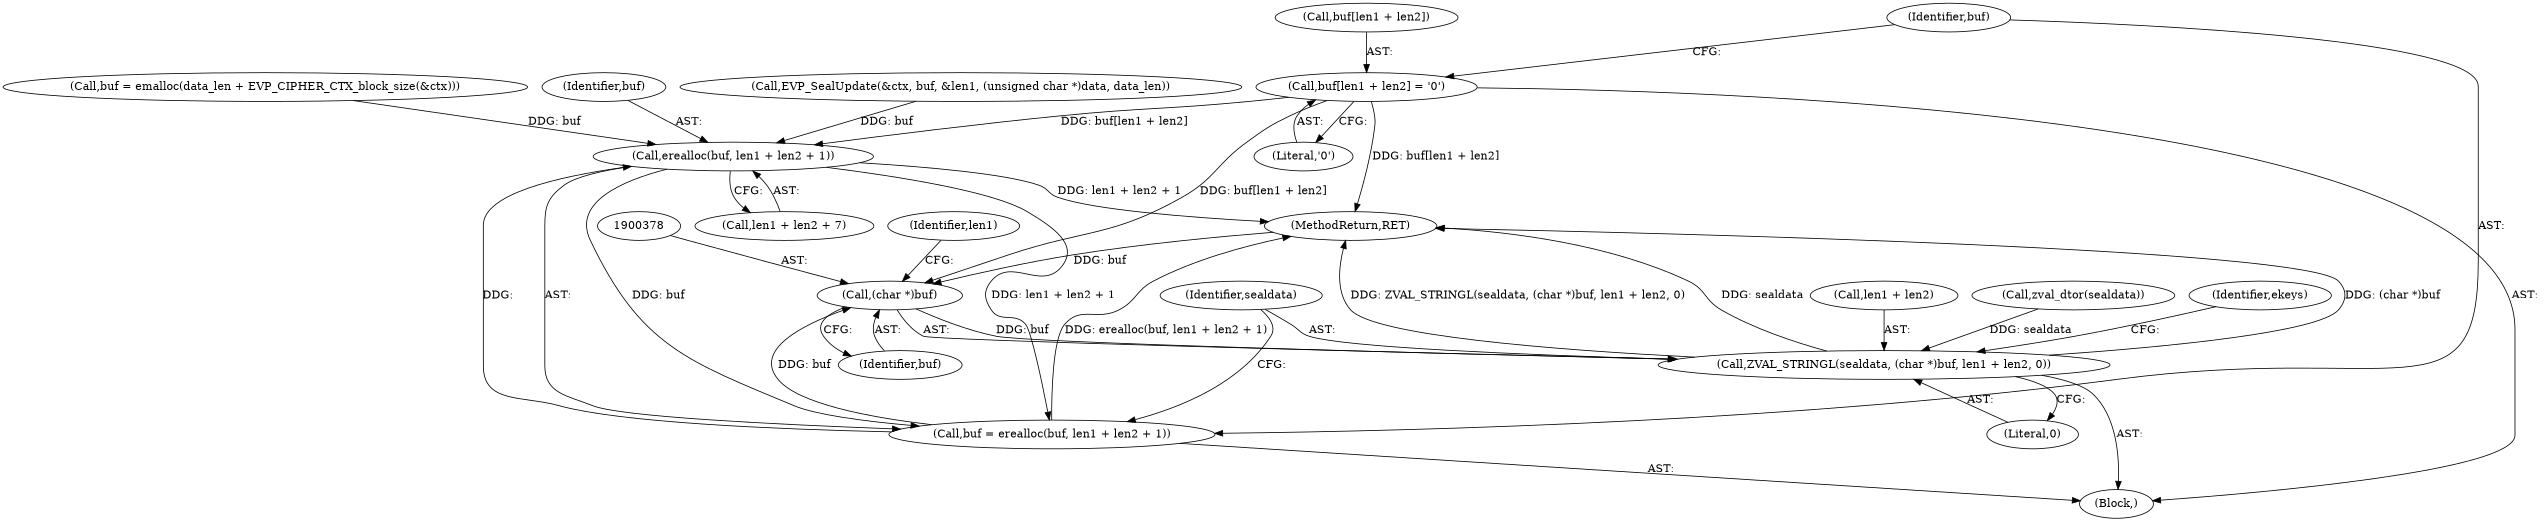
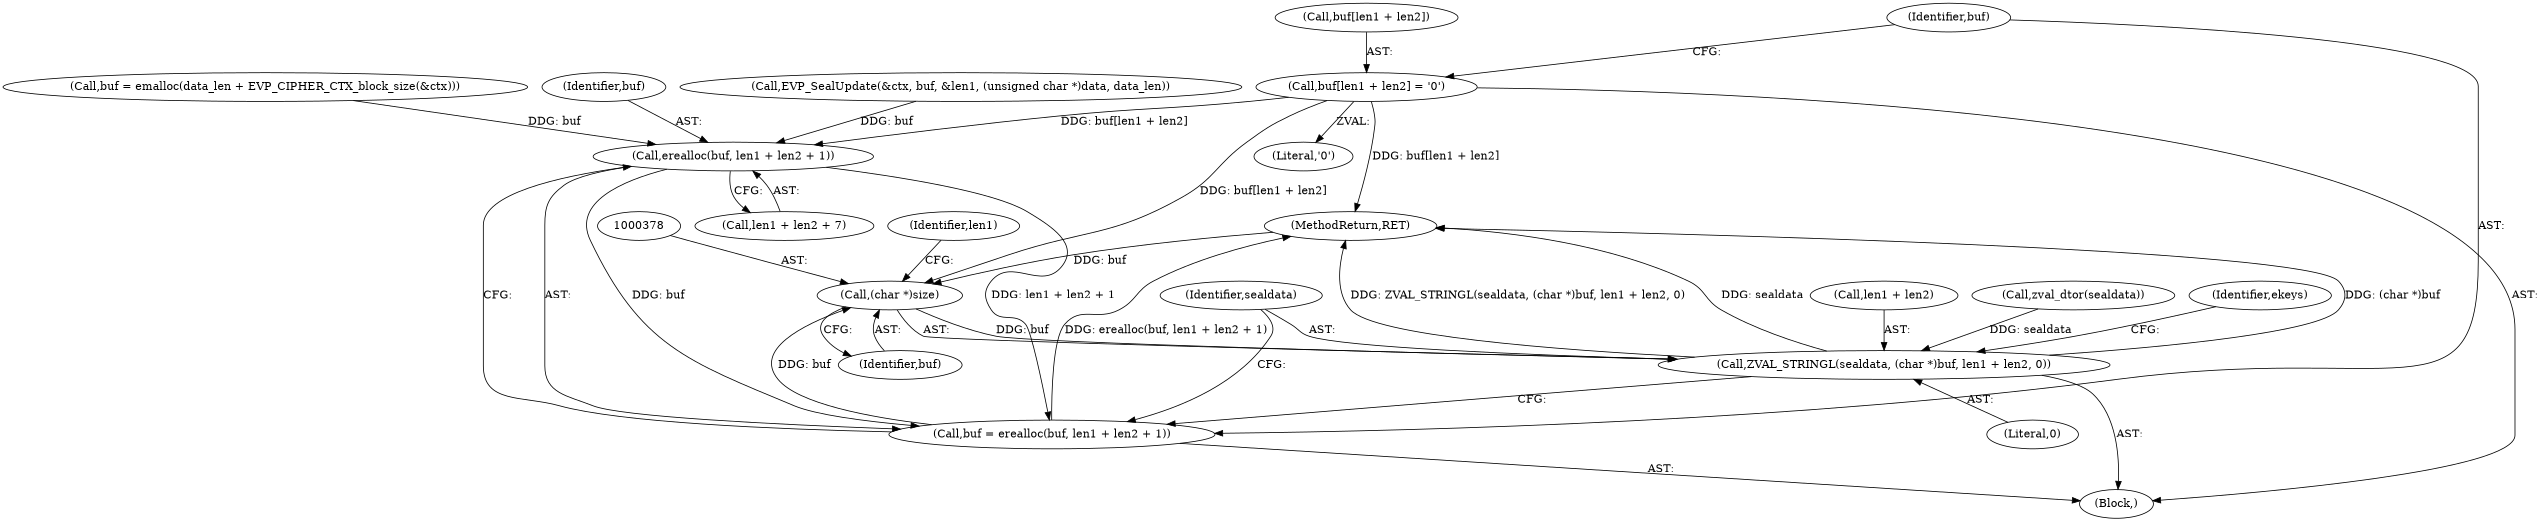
edge "(Literal,'0')" -> "(Call,buf[len1 + len2] = '0')": removed, label "AST:"
edge "(Call,buf[len1 + len2] = '0')" -> "(Literal,'0')": label "CFG: " -> "ZVAL: "
edge "(Call,erealloc(buf, len1 + len2 + 1))" -> "(MethodReturn,RET)": removed, label "DDG: len1 + len2 + 1"
node "1900378": label "1900378" -> "1000378"
edge "(Call,buf = erealloc(buf, len1 + len2 + 1))" -> "(Call,erealloc(buf, len1 + len2 + 1))": label "DDG: " -> "CFG: "
node "(Call,(char *)buf)": label "(Call,(char *)buf)" -> "(Call,(char *)size)"
edge "(Call,ZVAL_STRINGL(sealdata, (char *)buf, len1 + len2, 0))" -> "(Literal,0)": now "(Call,ZVAL_STRINGL(sealdata, (char *)buf, len1 + len2, 0))" -> "(Call,buf = erealloc(buf, len1 + len2 + 1))"
